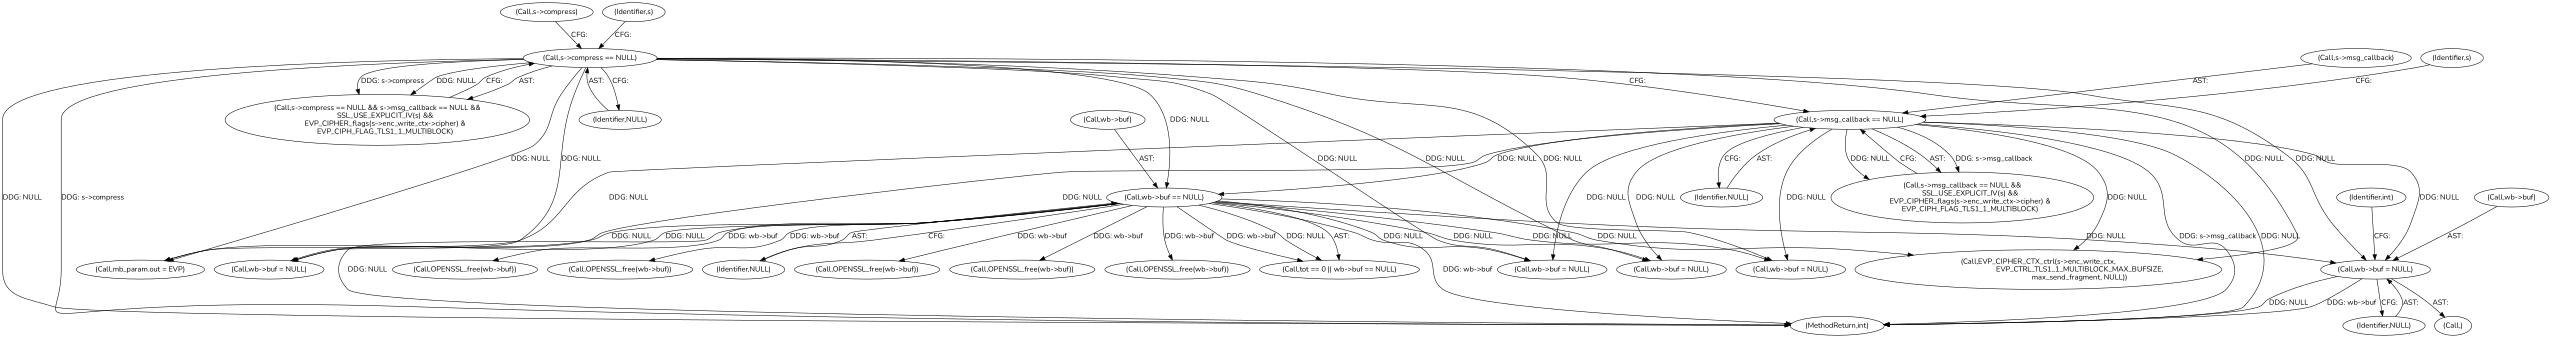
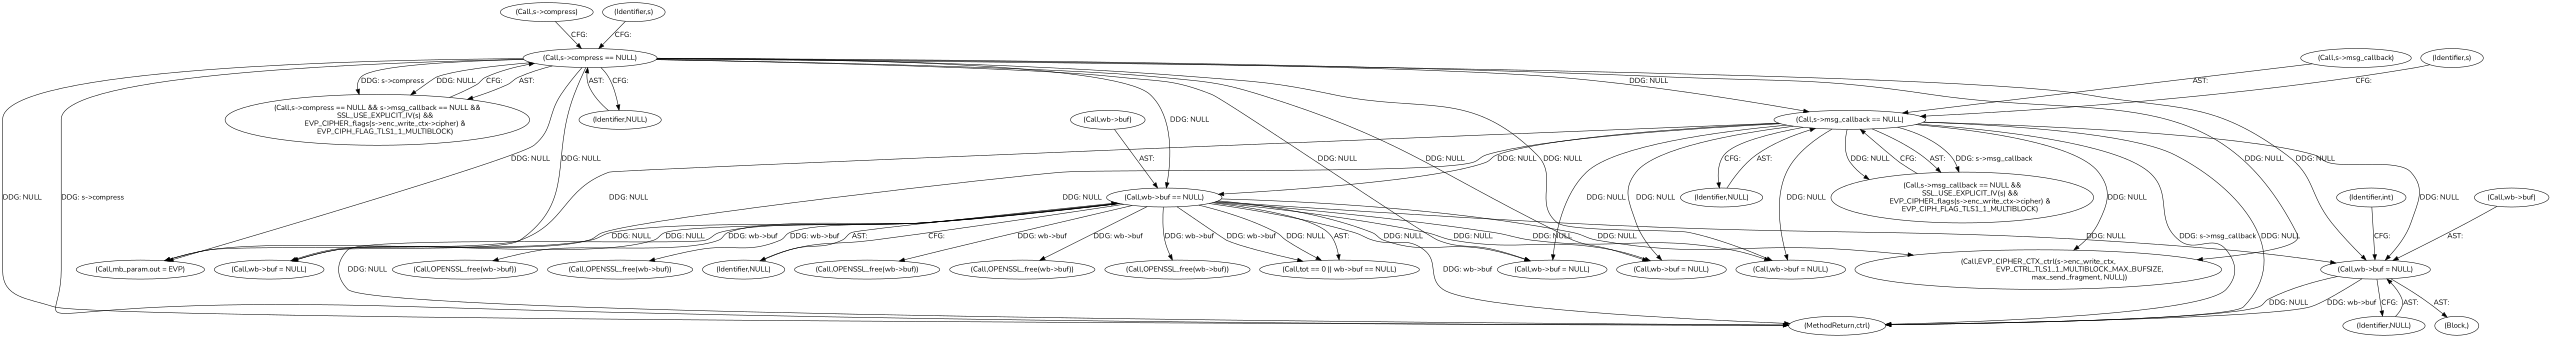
edge "(Call,s->compress == NULL)" -> "(Call,s->msg_callback == NULL)": label "CFG: " -> "DDG: NULL"
node "(MethodReturn,int)": label "(MethodReturn,int)" -> "(MethodReturn,ctrl)"
node "(Call,)": label "(Call,)" -> "(Block,)"
